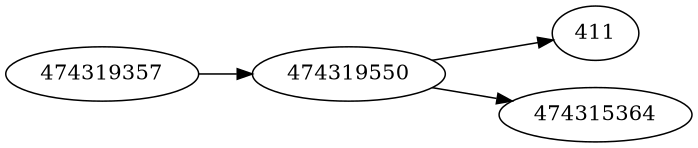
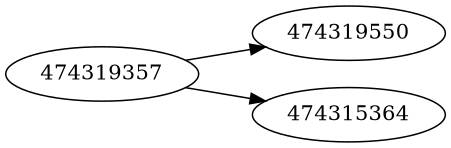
node "411": removed
edge "474319550" -> "474315364": now "474319357" -> "474315364"
